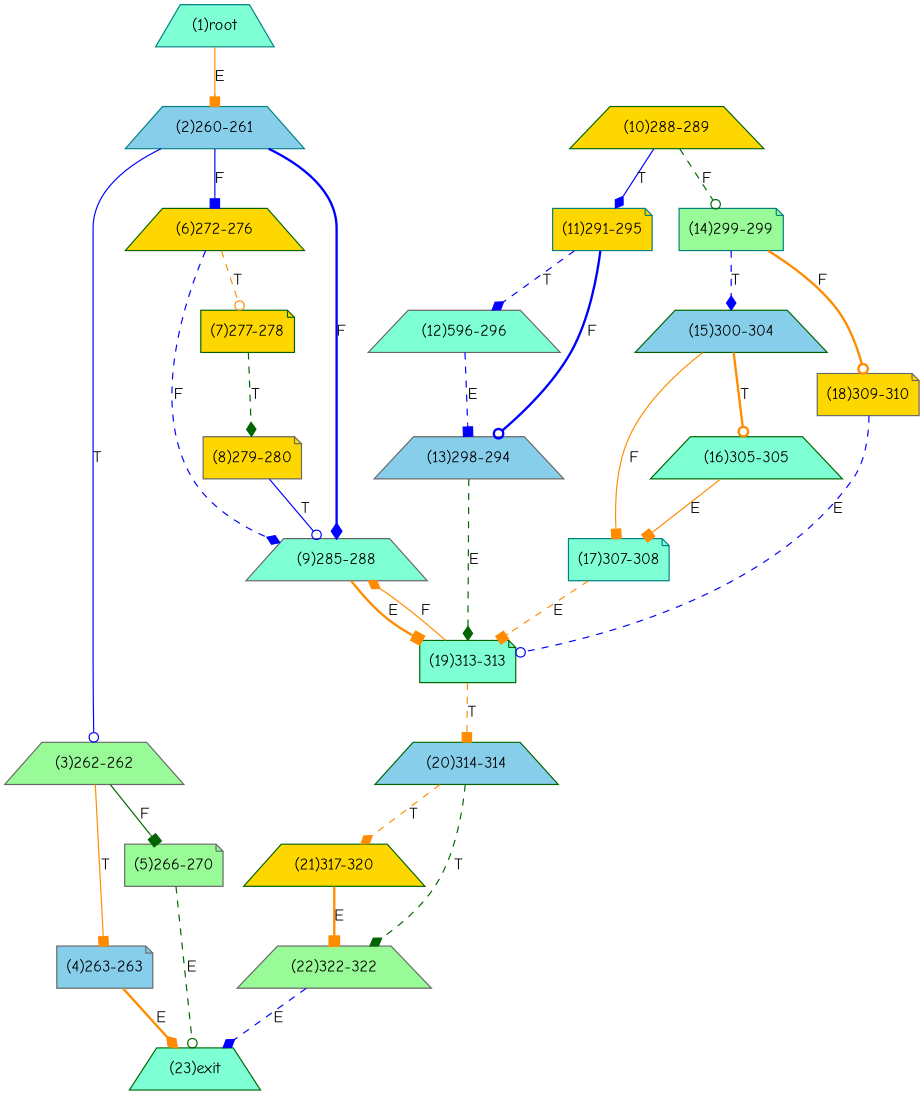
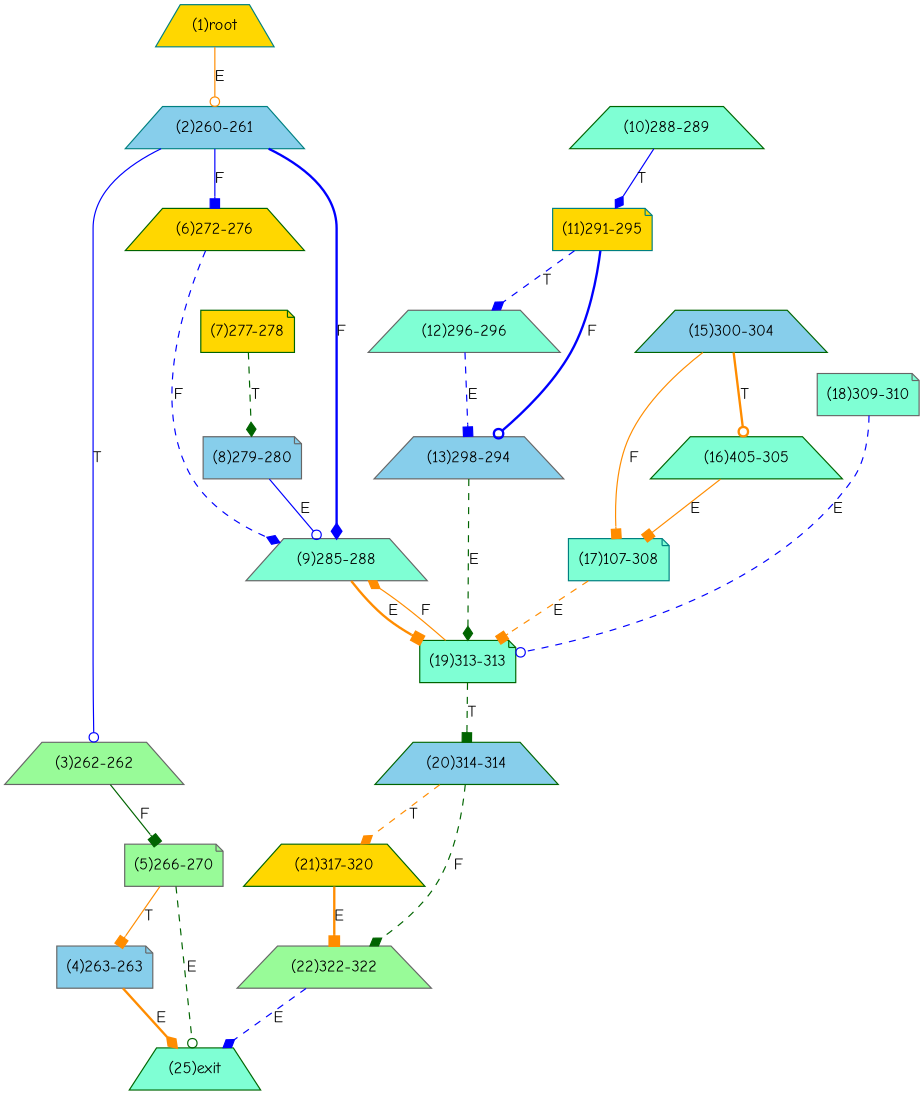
node "(1)root": fillcolor aquamarine -> gold
edge "(1)root" -> "(2)260-261": arrowhead box -> odot
node "(10)288-289": fillcolor gold -> aquamarine
node "(14)299-299": removed
edge "(6)272-276" -> "(7)277-278": removed, label "T"
node "(12)596-296": label "(12)596-296" -> "(12)296-296"
node "(18)309-310": fillcolor gold -> aquamarine
node "(8)279-280": fillcolor gold -> skyblue
node "(16)305-305": label "(16)305-305" -> "(16)405-305"
edge "(8)279-280" -> "(9)285-288": label "T" -> "E"
node "(17)307-308": label "(17)307-308" -> "(17)107-308"
edge "(19)313-313" -> "(20)314-314": color darkorange -> darkgreen
edge "(3)262-262" -> "(4)263-263": now "(5)266-270" -> "(4)263-263"
edge "(20)314-314" -> "(22)322-322": label "T" -> "F"
node "(23)exit": label "(23)exit" -> "(25)exit"
